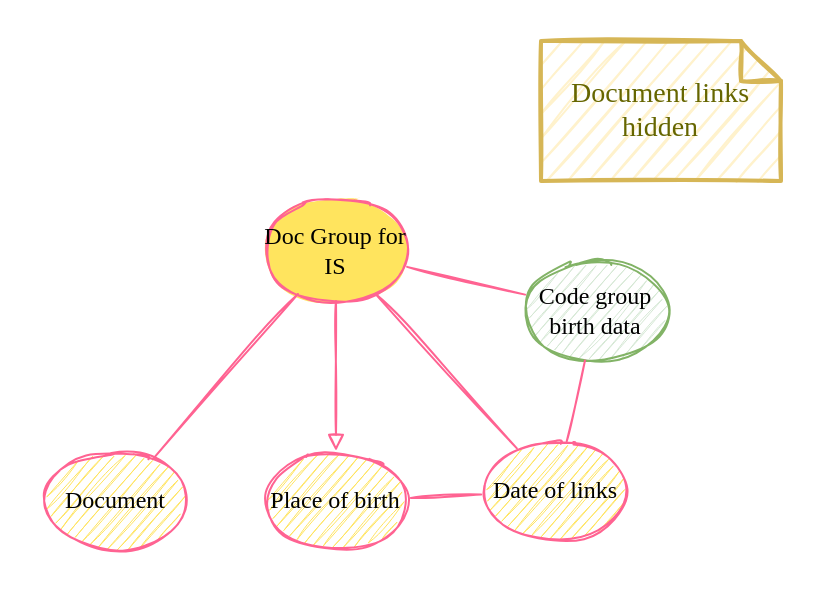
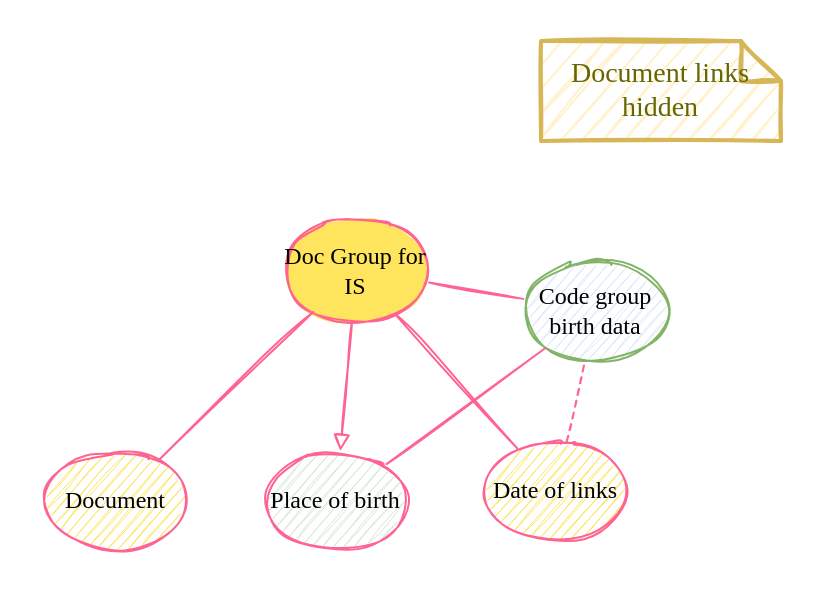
node "Document links hidden": size 240x140 -> 240x100
node "Doc Group for IS": moved (336, 251) -> (356, 271)
node "Code group birth data": fillcolor #d5e8d4 -> #dae8fc
edge "Code group birth data" -- "Date of links": style solid -> dashed
edge "Date of links" -- "Place of birth": now "Code group birth data" -- "Place of birth"
node "Place of birth": fillcolor #ffe45e -> #d5e8d4
